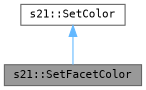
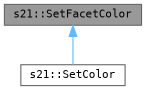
edge "s21::SetFacetColor" -> "s21::SetColor": reversed
